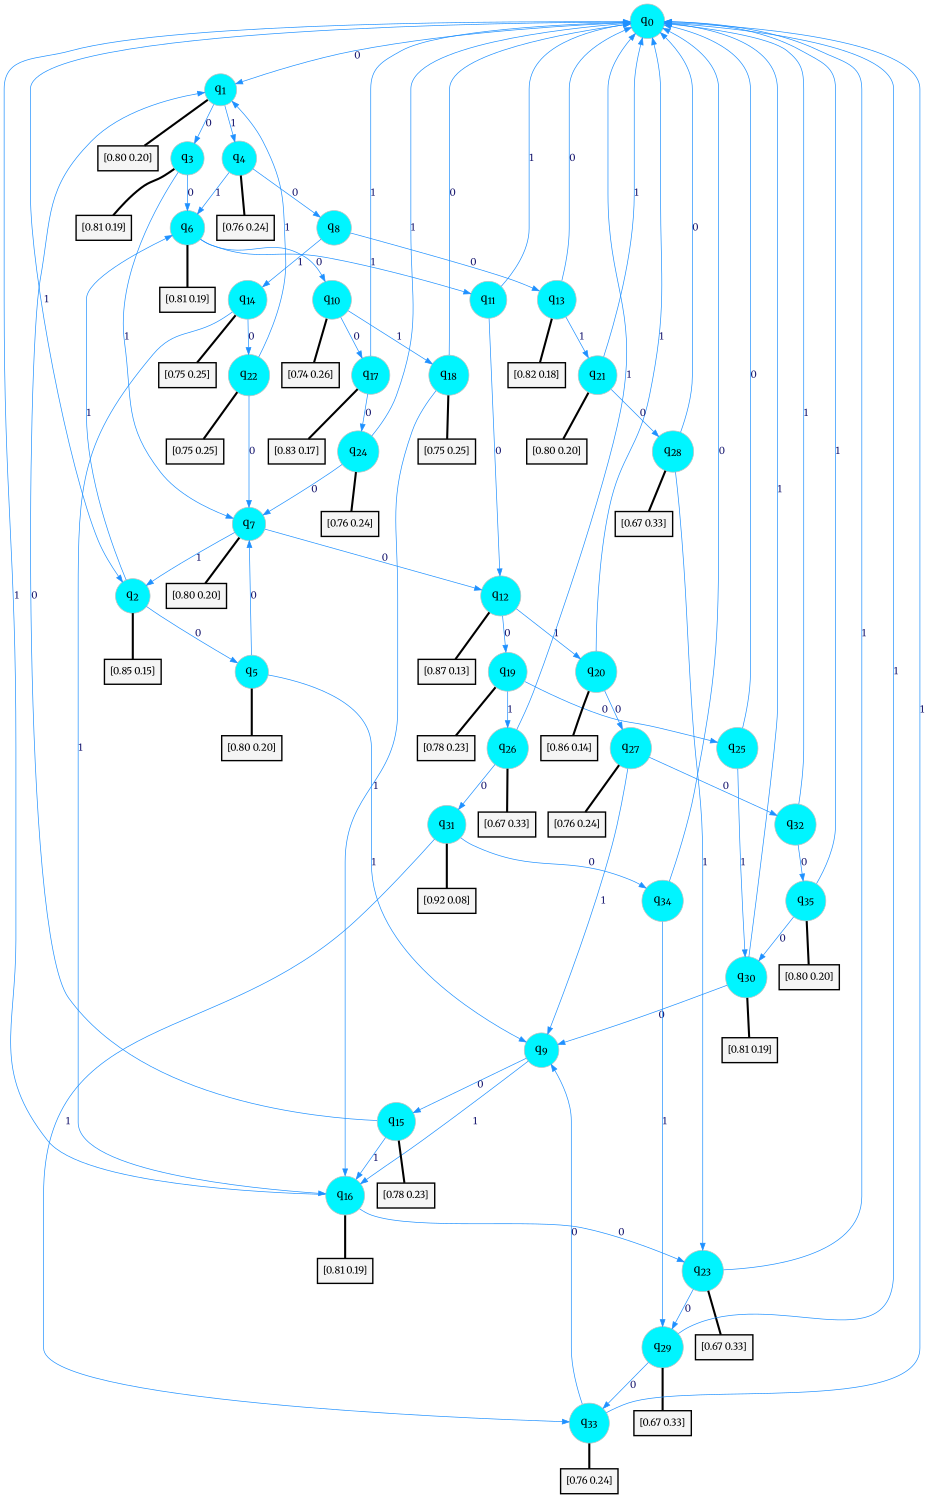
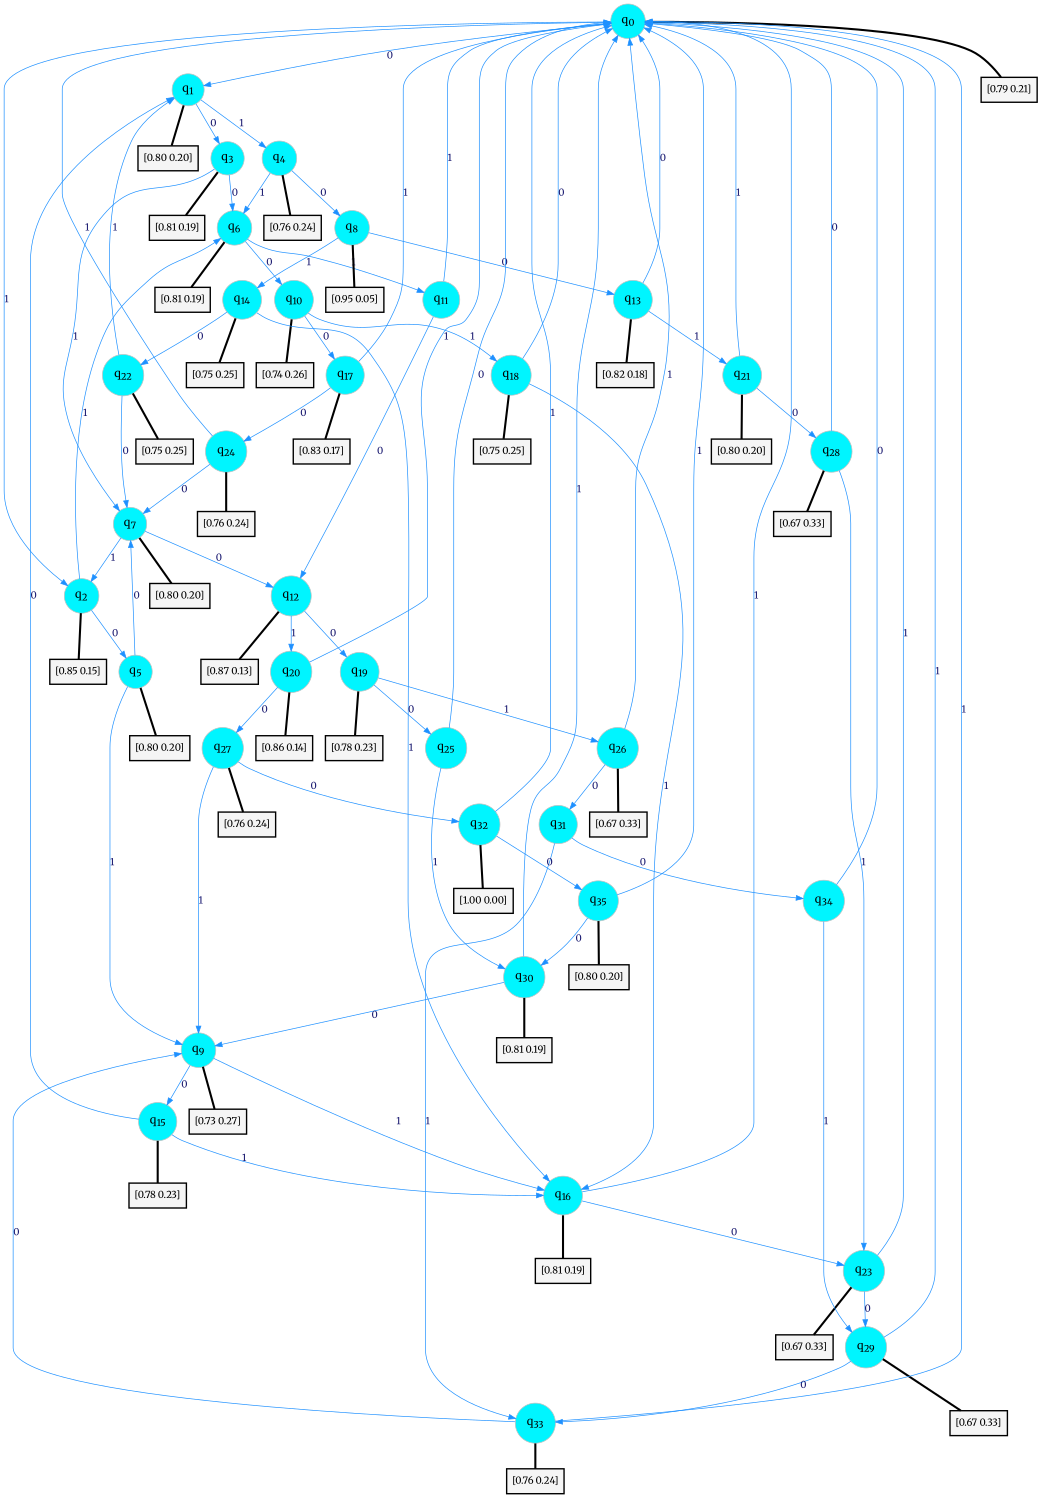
node "[0.79 0.21]": added
node "[0.95 0.05]": added
node "[0.92 0.08]": removed
node "[1.00 0.00]": added
node "[0.73 0.27]": added
